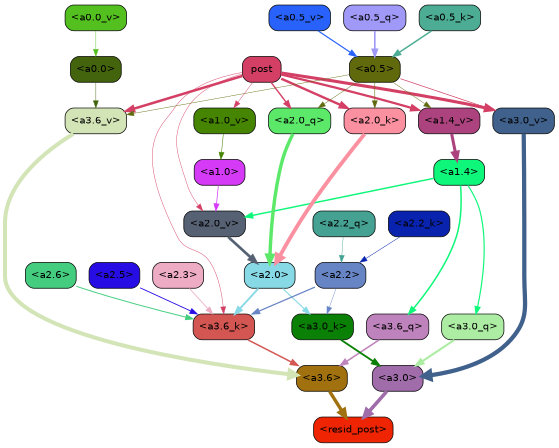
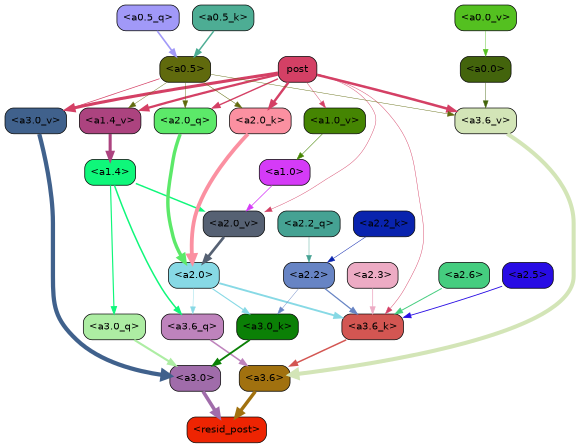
node "<a0.5_v>": removed
edge "<a2.0>" -> "<a3.6_q>": added
